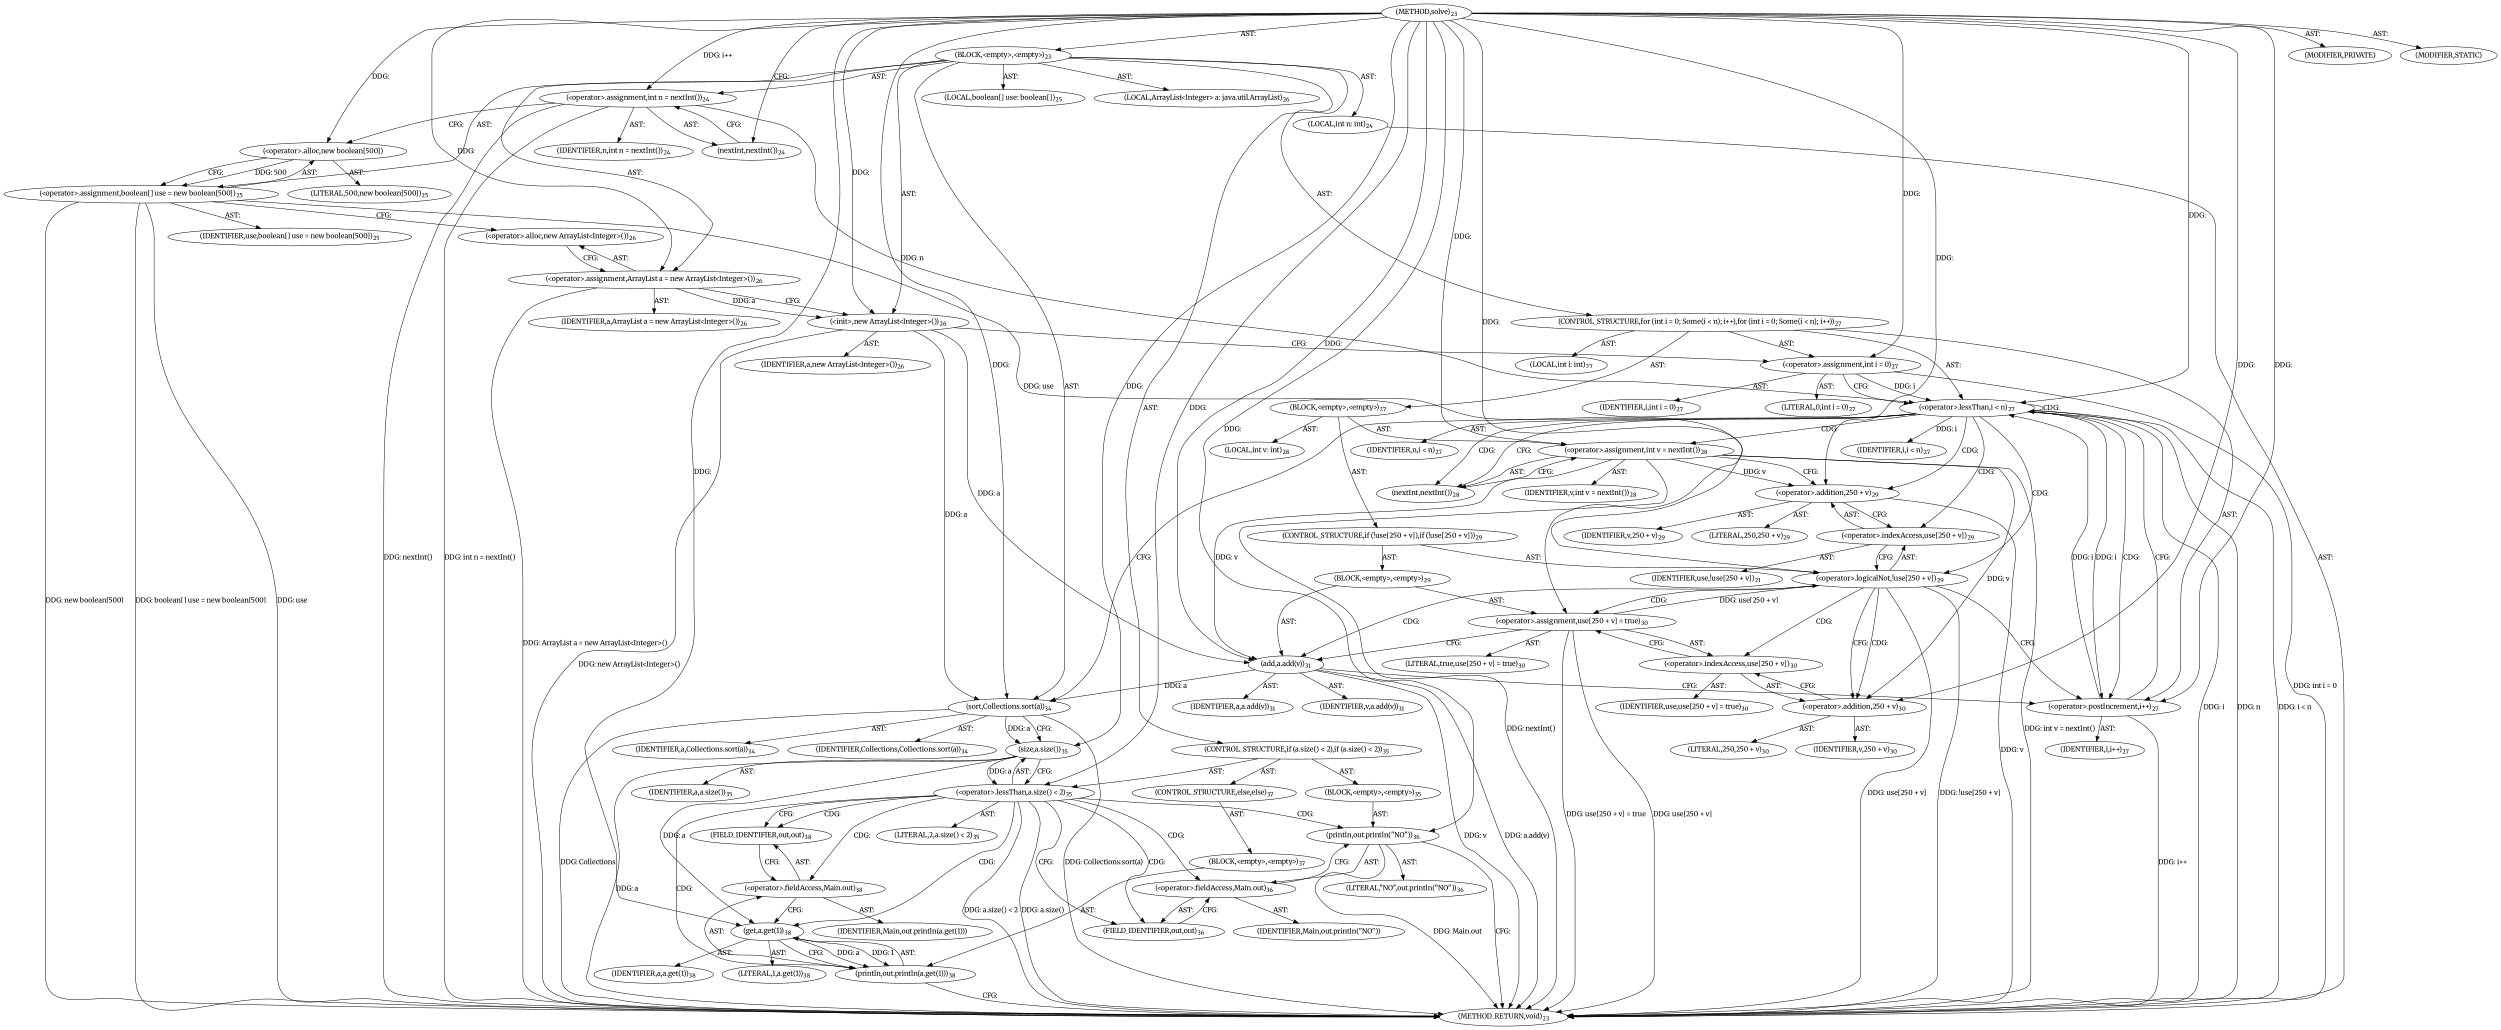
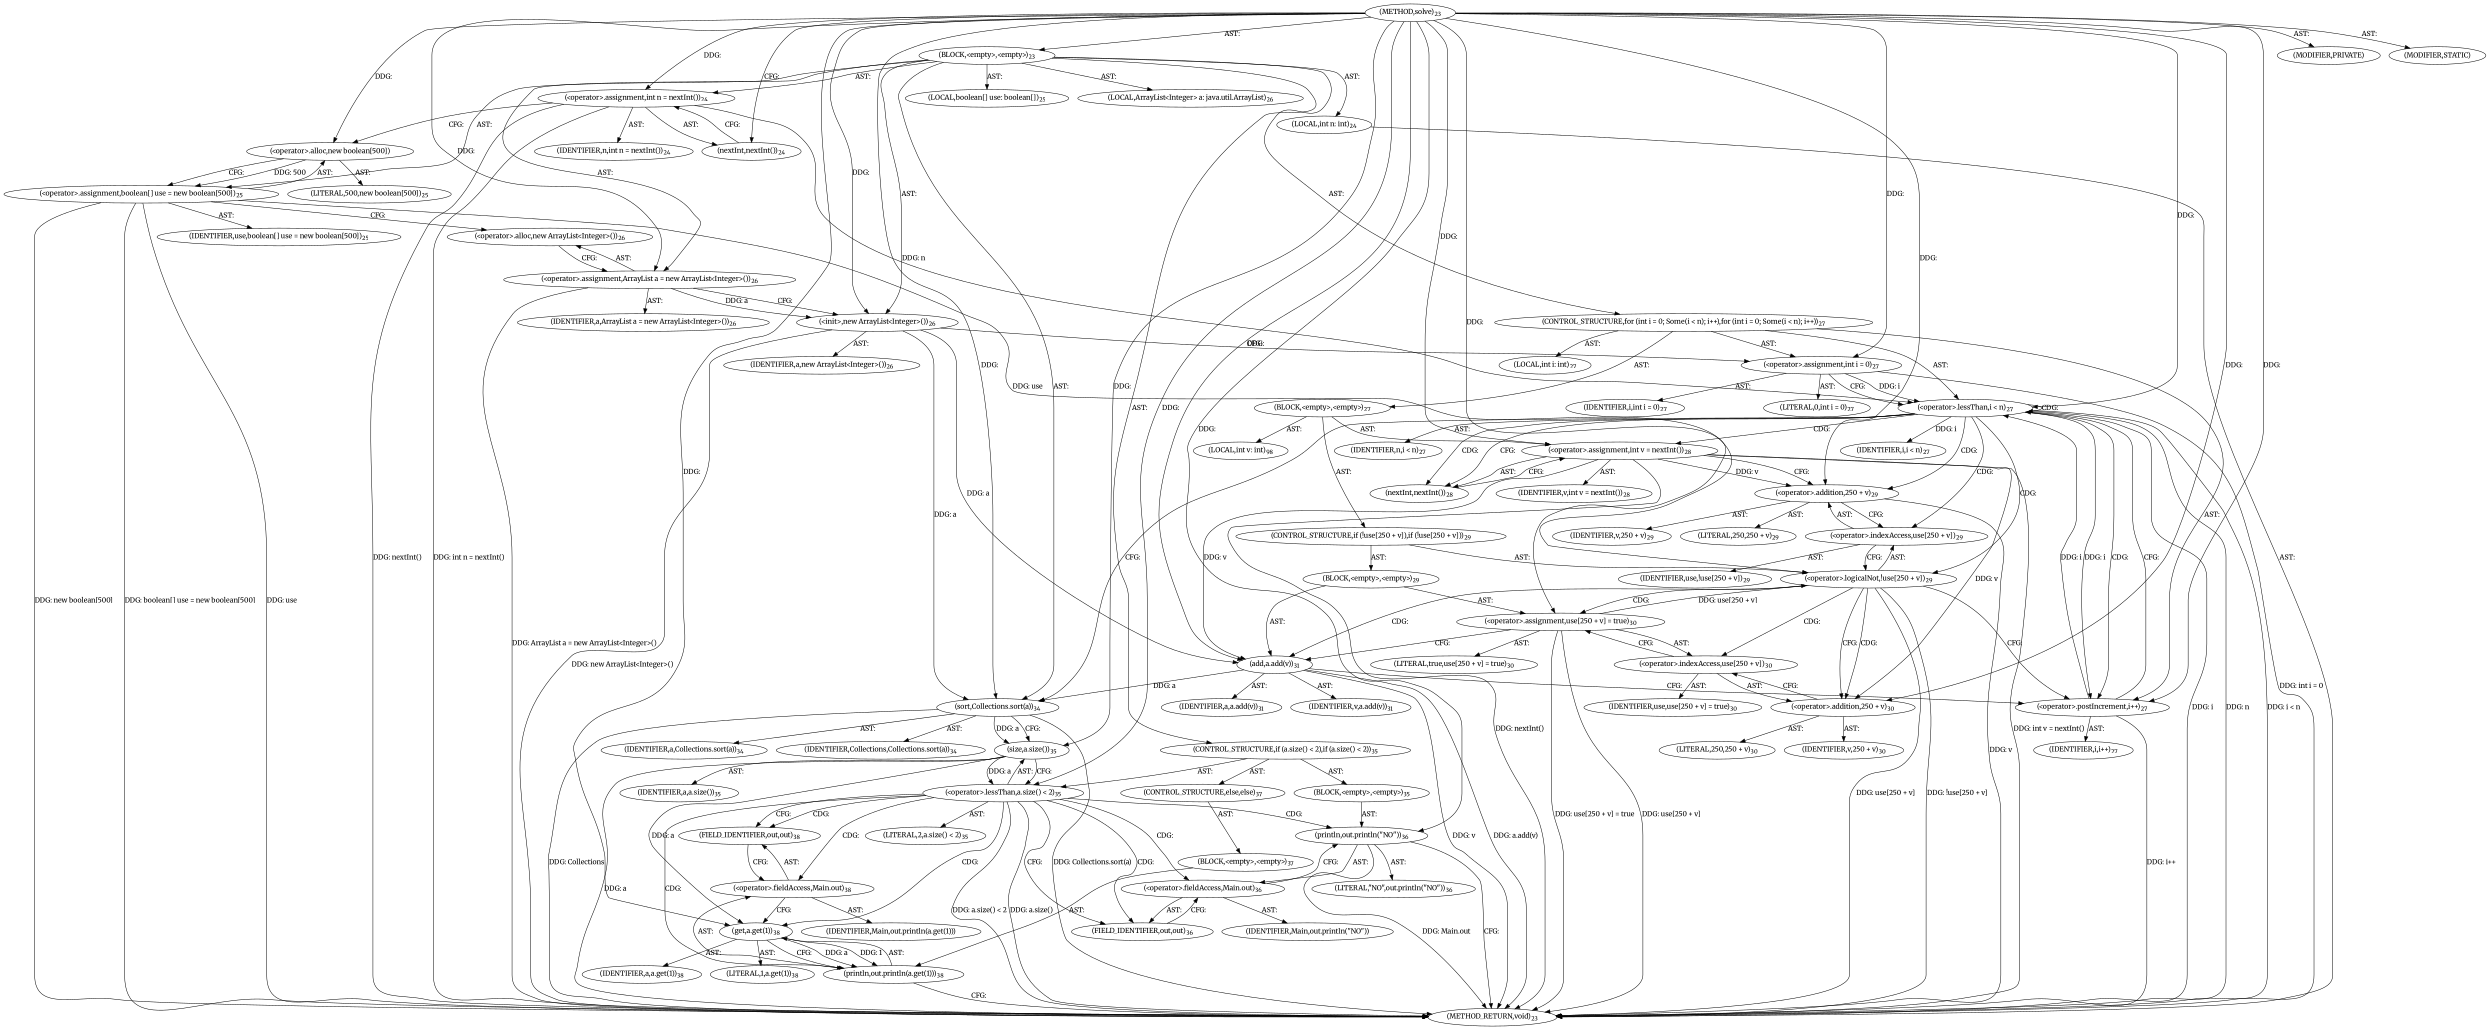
edge "(METHOD,solve)" -> "(<operator>.assignment,int n = nextInt())": label "DDG: i++" -> "DDG: "
node "(LOCAL,int v: int)": text "28" -> "98"
node "(IDENTIFIER,use,!use[250 + v])": text "21" -> "29"
